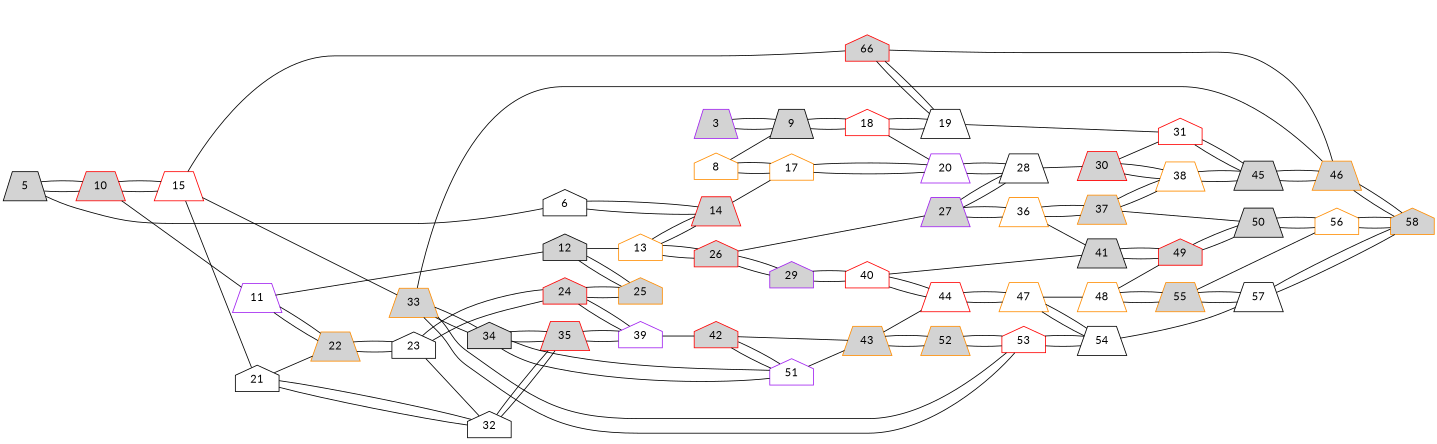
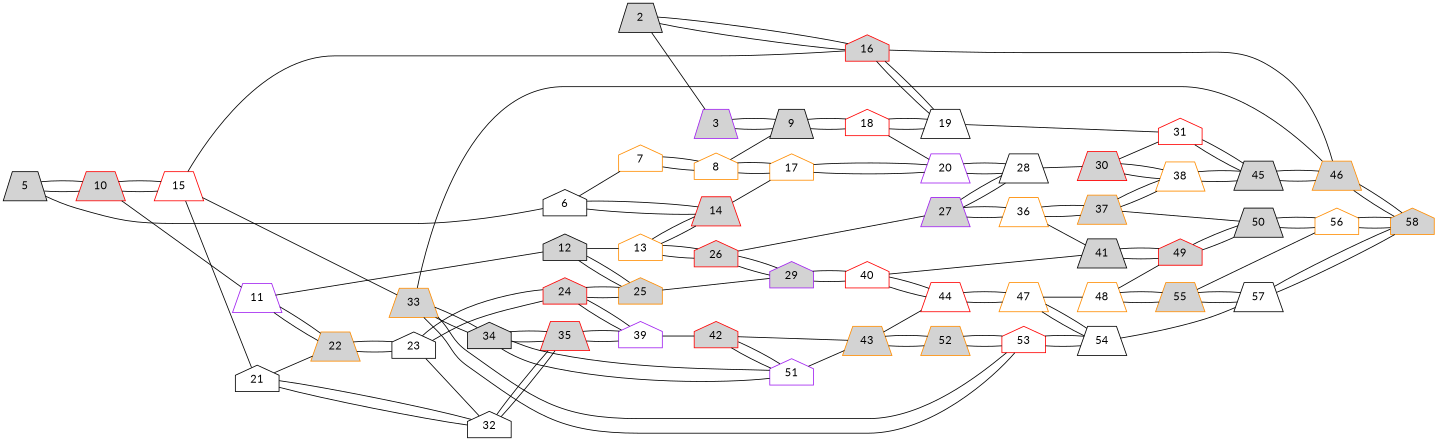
node "2": added
node "66": label "66" -> "16"
node "7": added
edge "29" -- "25": added
